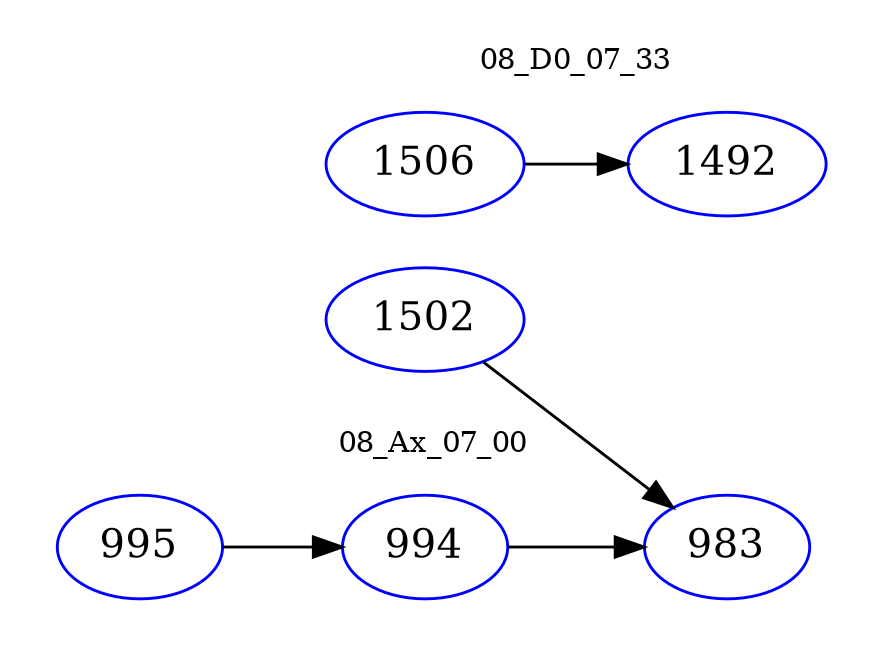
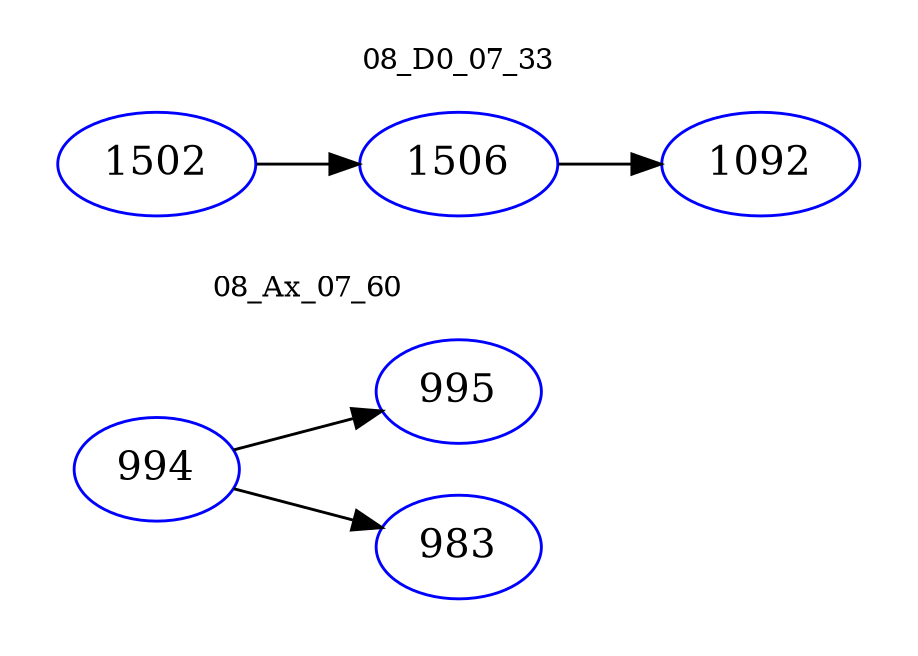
node "1492": label "1492" -> "1092"
edge "1502" -> "983": now "1502" -> "1506"
cluster "08_Ax_07_00": label "08_Ax_07_00" -> "08_Ax_07_60"
edge "995" -> "994": reversed
